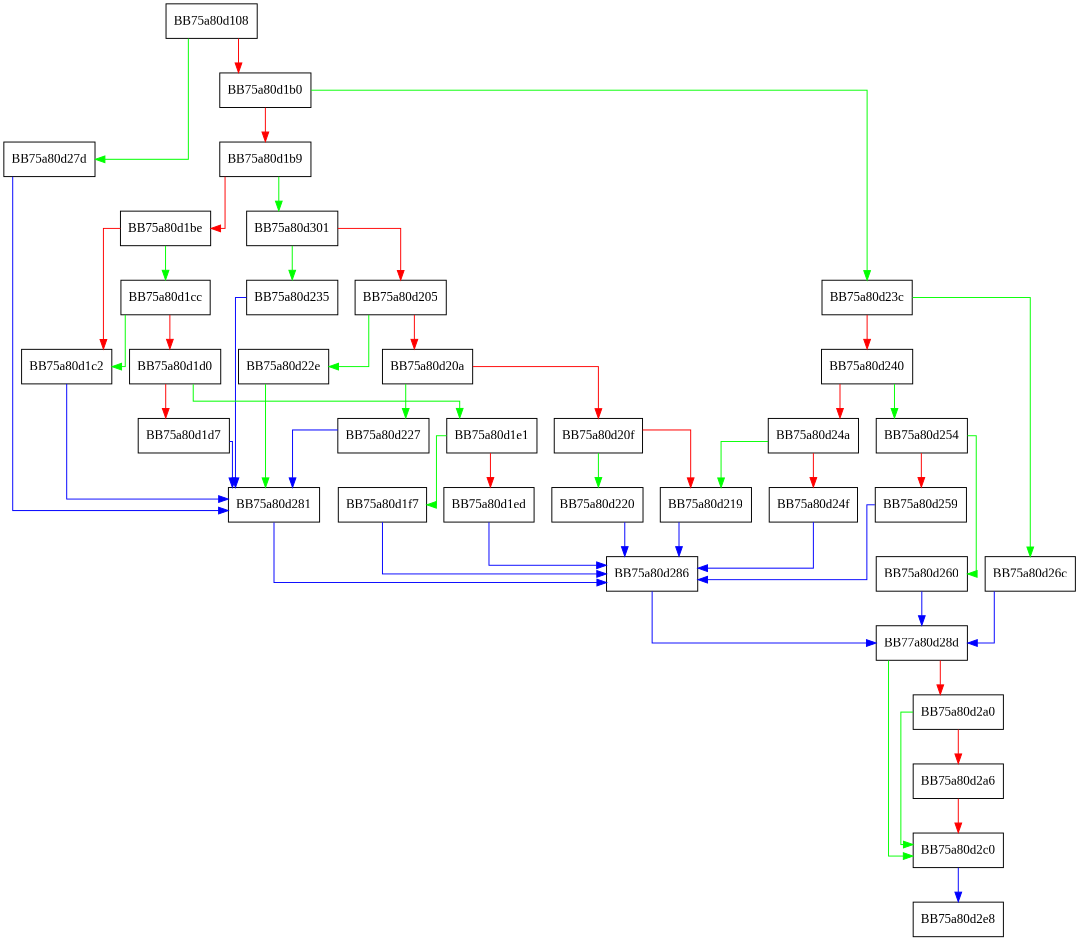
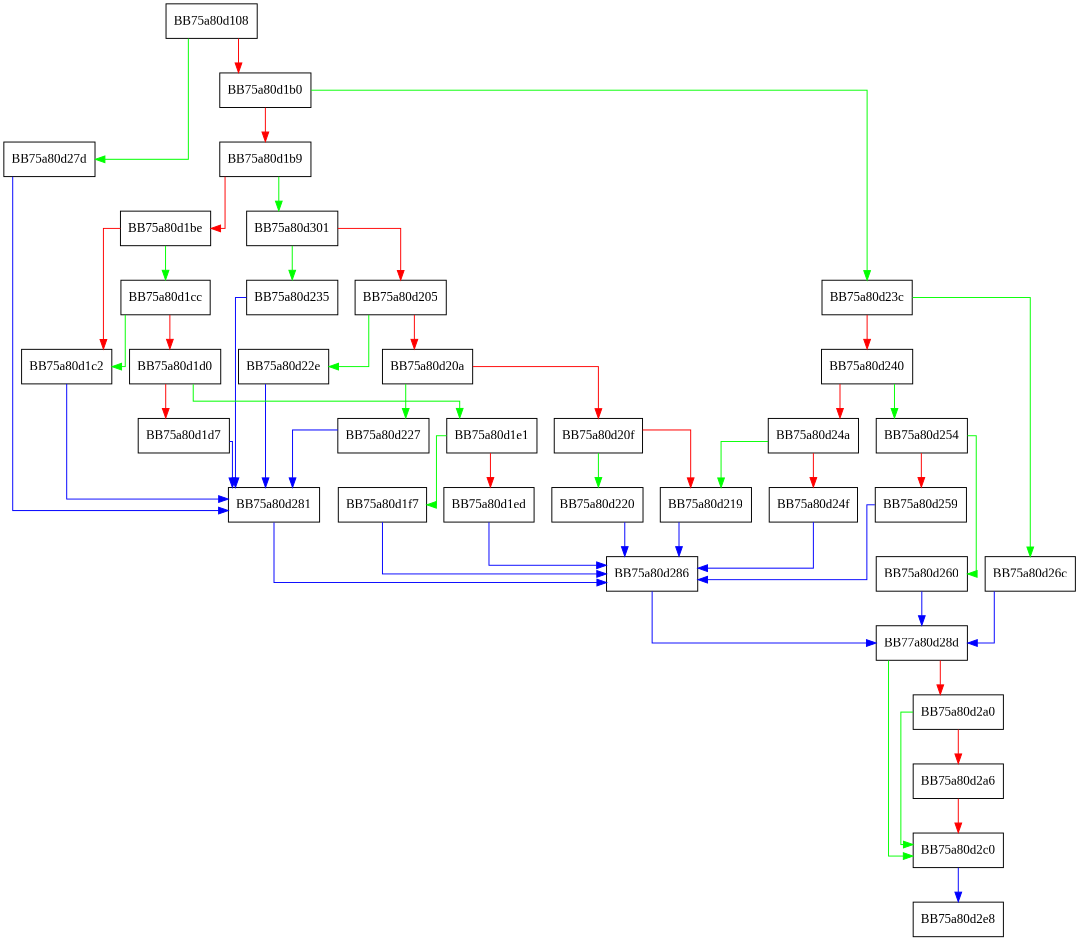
edge "BB75a80d22e" -> "BB75a80d281": color green -> blue
